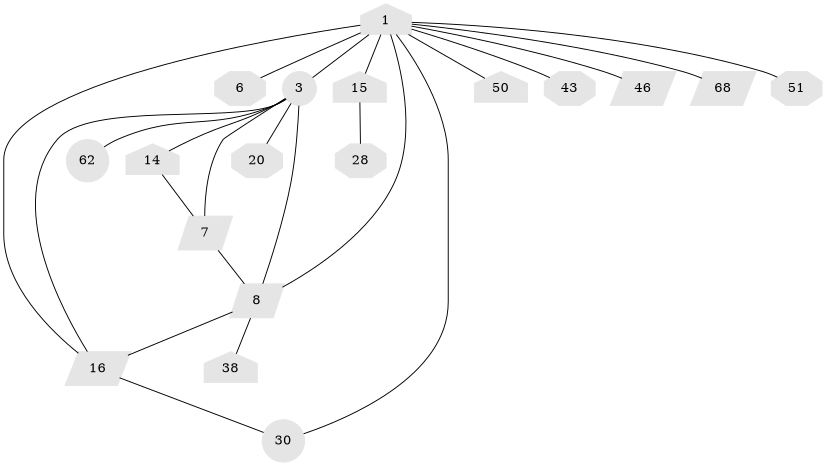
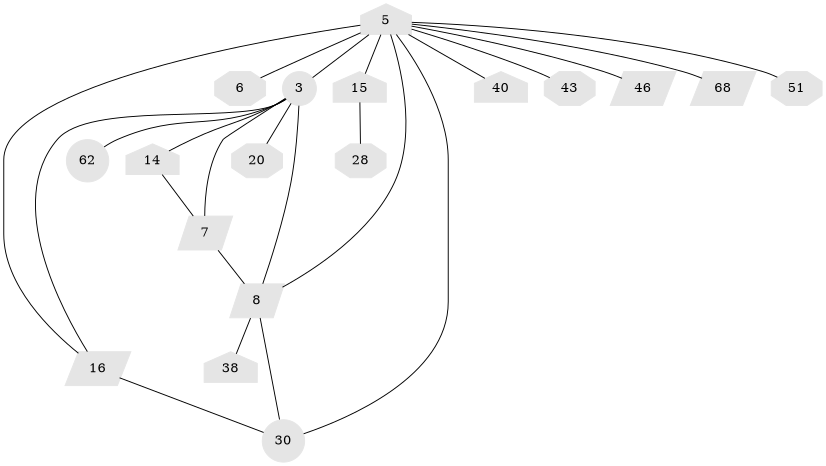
node "1": label "1" -> "5"
node "50": label "50" -> "40"
edge "8" -- "16": now "8" -- "30"
